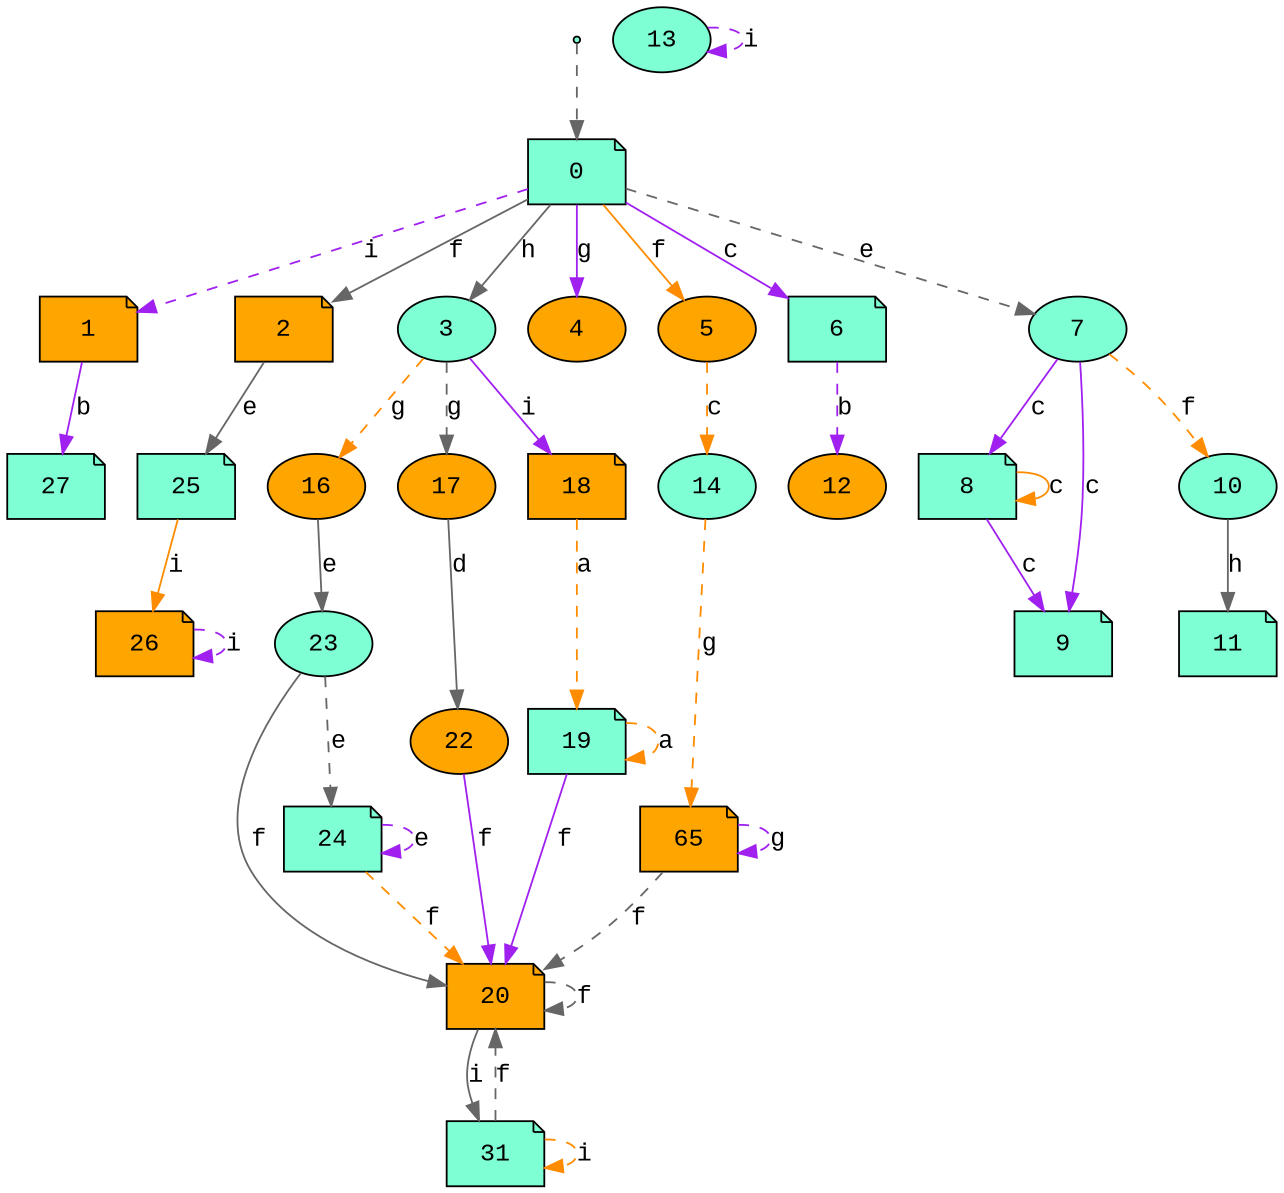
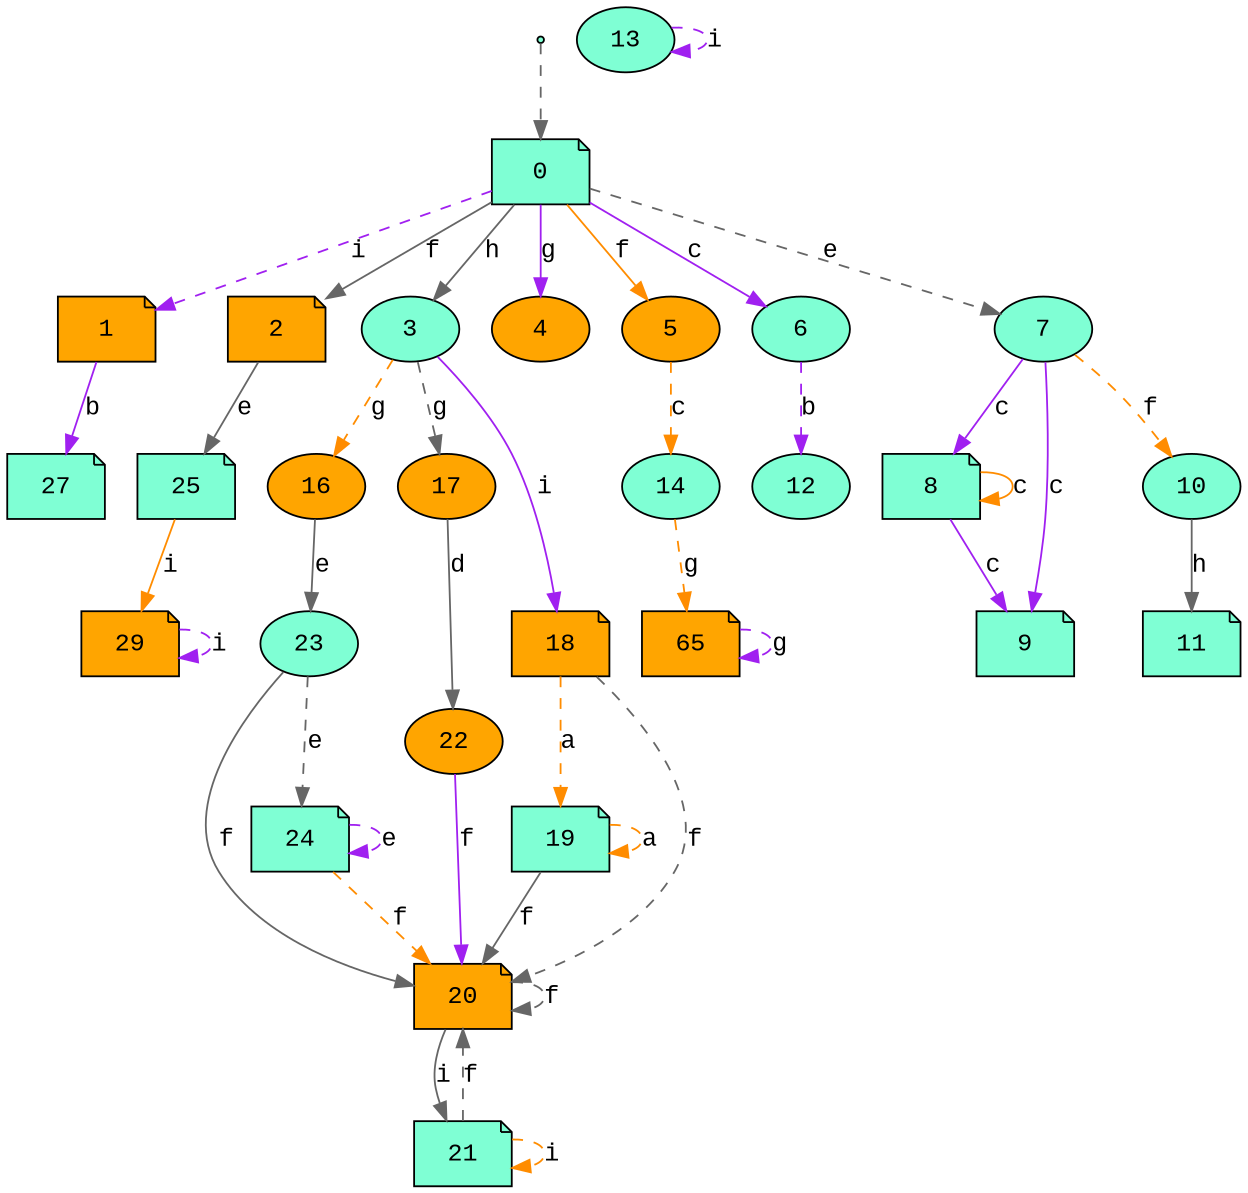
node "6": shape note -> ellipse
node "12": fillcolor orange -> aquamarine
node "26": label "26" -> "29"
edge "19" -> "20": color purple -> gray40
edge "65" -> "20": now "18" -> "20"
node "31": label "31" -> "21"
